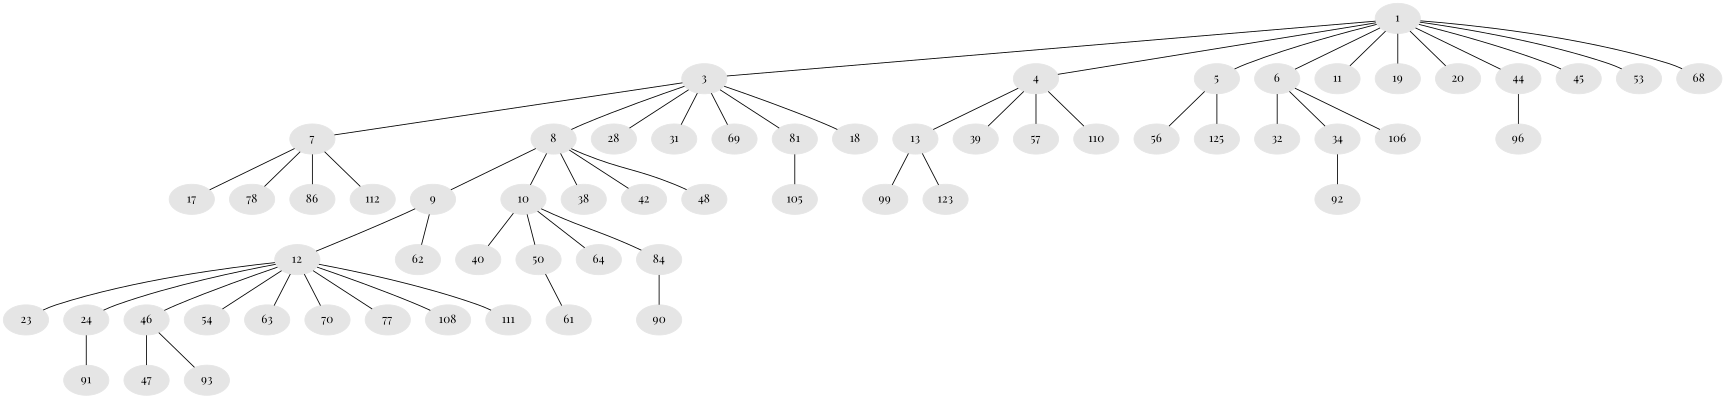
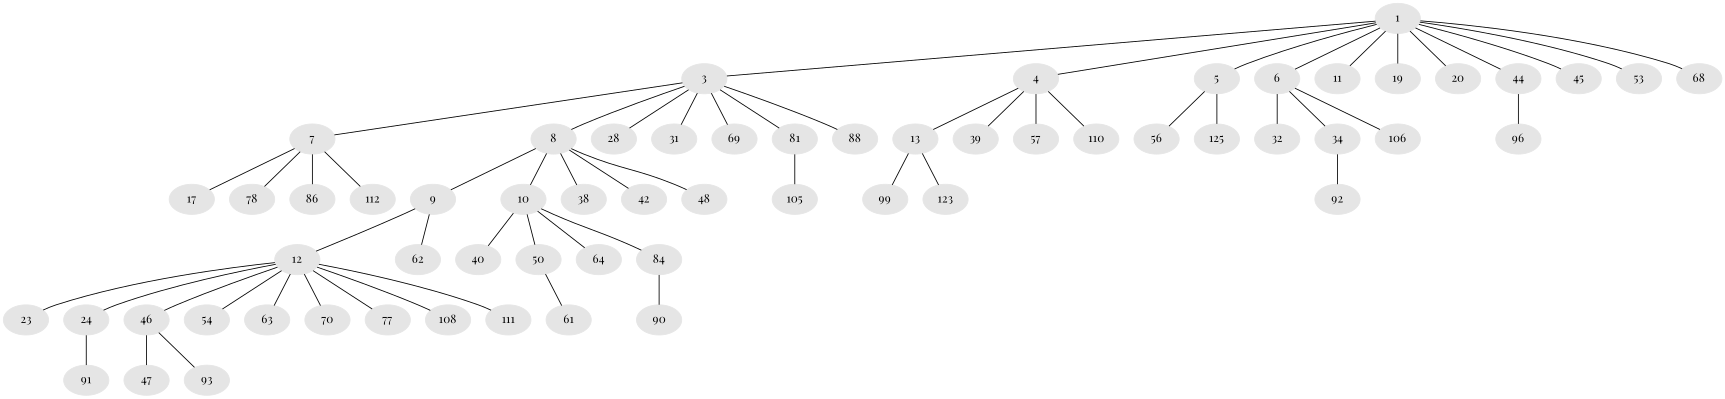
node "18": label "18" -> "88"
